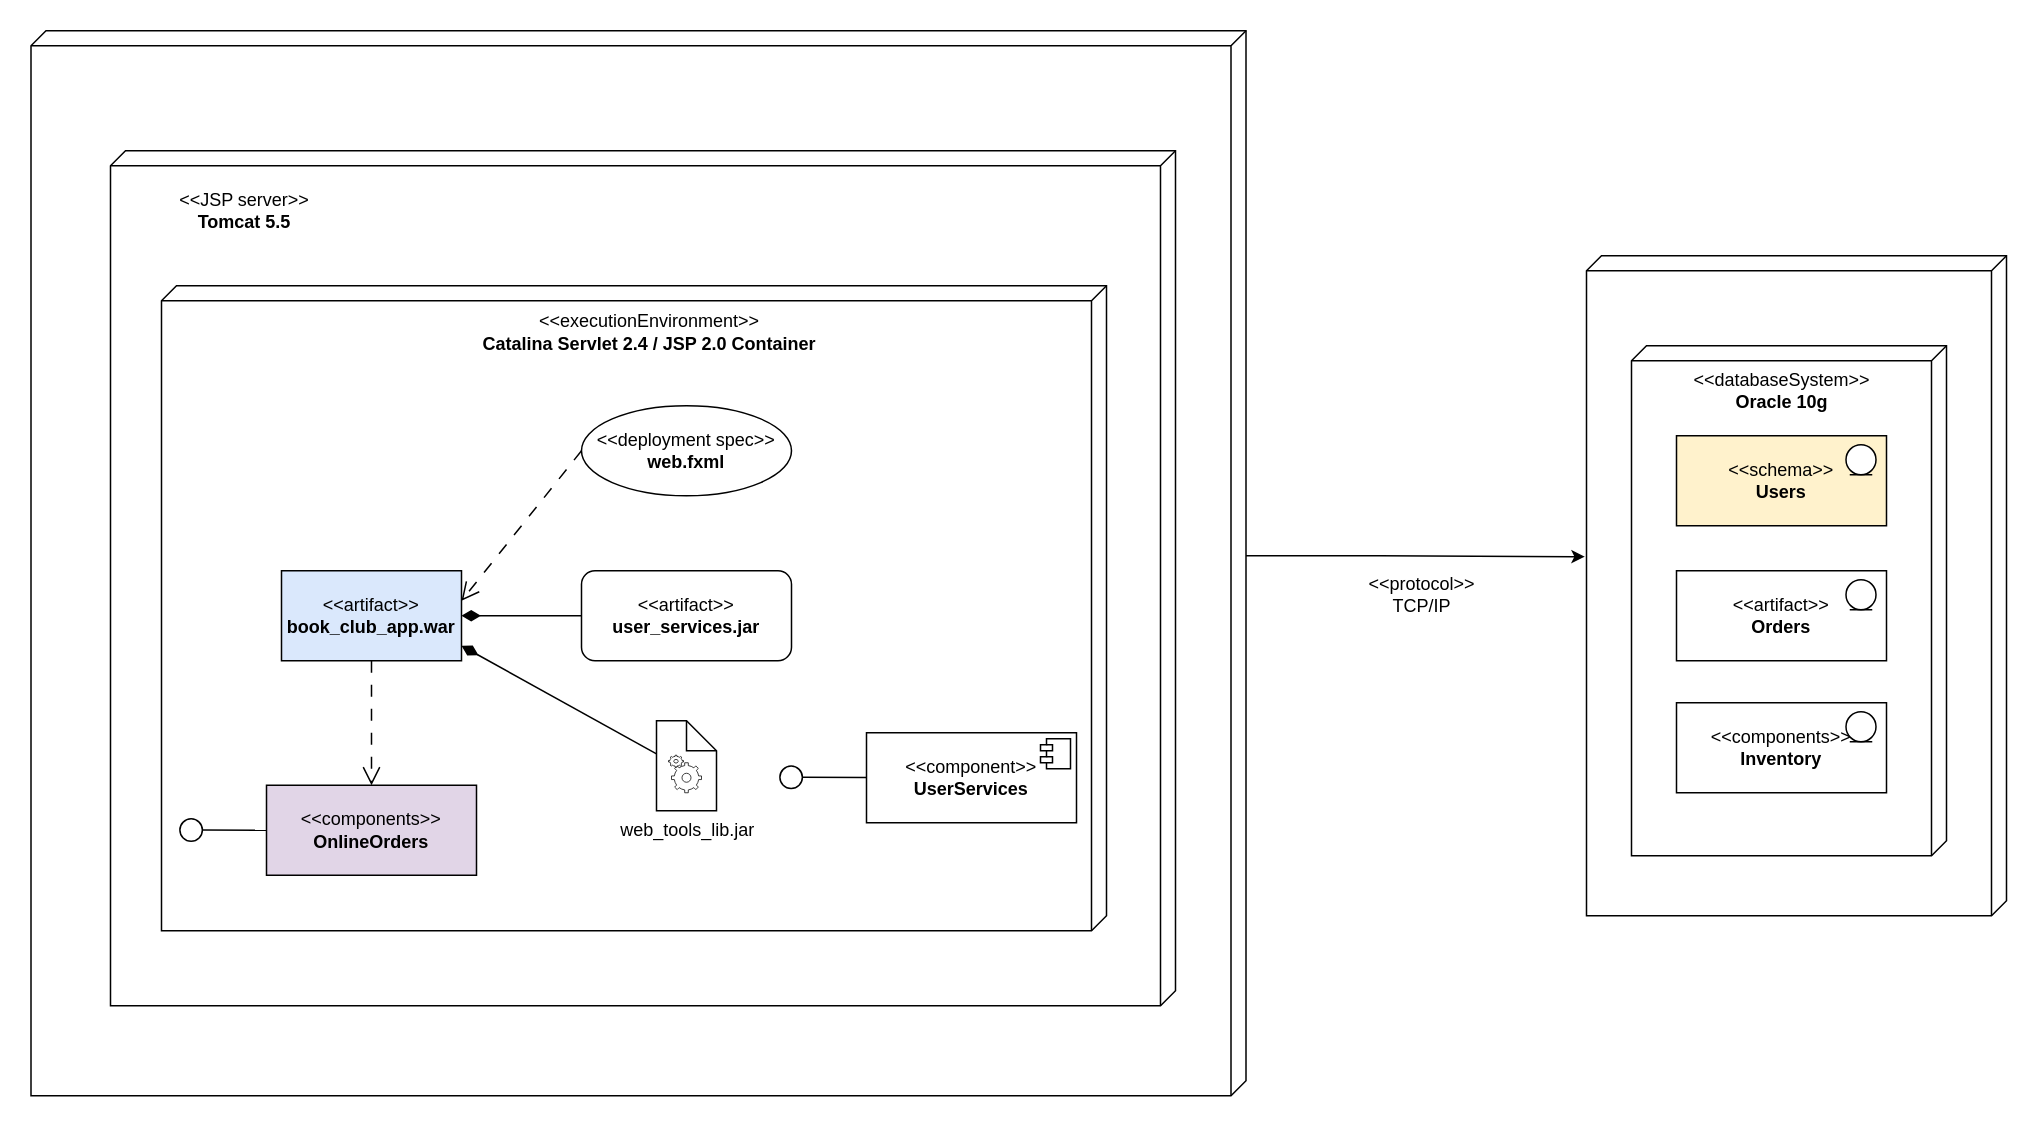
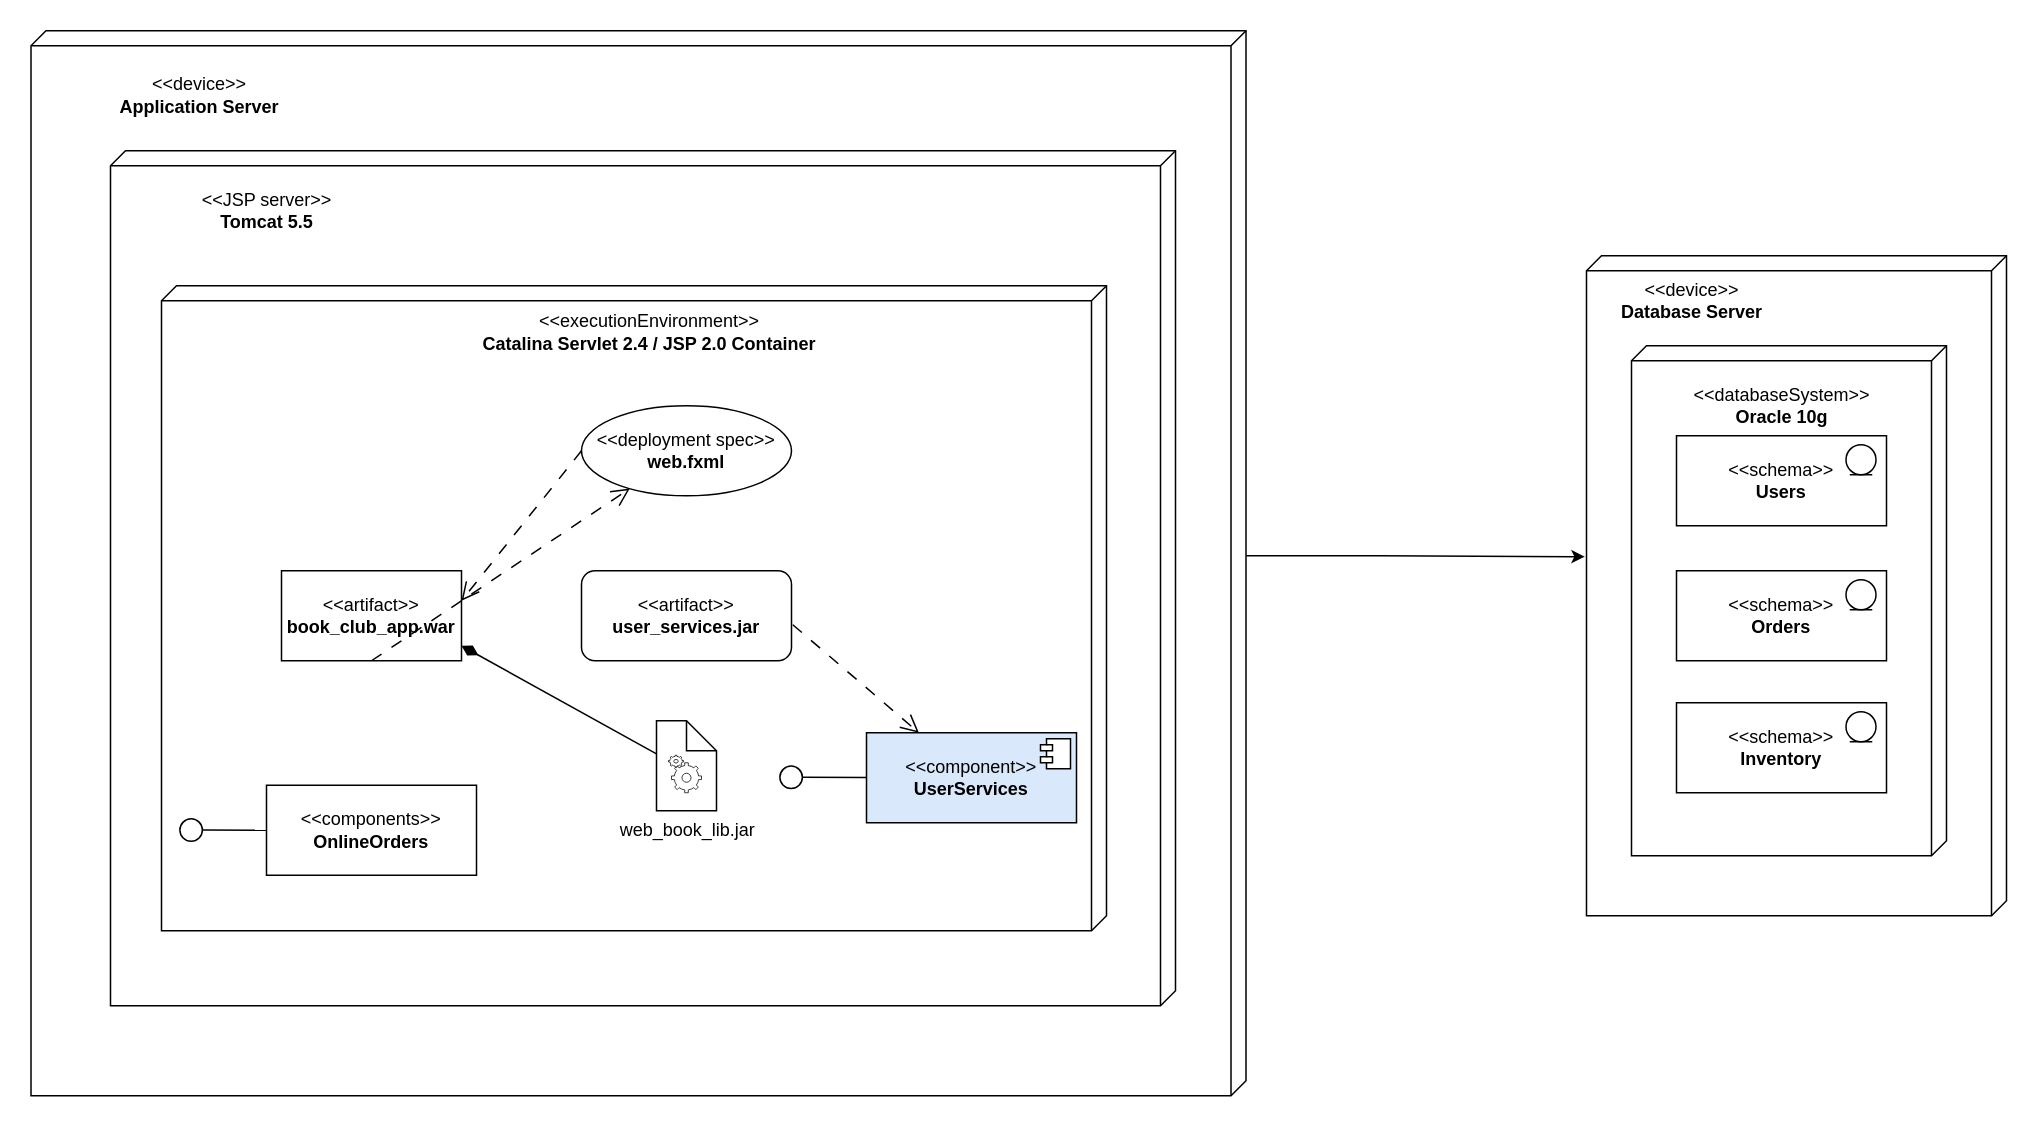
node "<<device>> Application Server": added
node "<<JSP server>> Tomcat 5.5": moved (244, 211) -> (266, 211)
node "<<device>> Database Server": added
node "<<databaseSystem>> Oracle 10g": moved (1781, 391) -> (1781, 406)
node "<<schema>> Users": fillcolor #fff2cc -> #ffffff
node "<<protocol>> TCP/IP": removed
node "<<artifact>> book_club_app.war": fillcolor #dae8fc -> #ffffff
edge "<<artifact>> user_services.jar" -> "<<artifact>> book_club_app.war": removed
node "<<artifact>> Orders": label "<<artifact>> Orders" -> "<<schema>> Orders"
edge "<<artifact>> user_services.jar" -> "<<component>> UserServices": added
node "<<components>> Inventory": label "<<components>> Inventory" -> "<<schema>> Inventory"
edge "<<artifact>> book_club_app.war" -> "<<components>> OnlineOrders": now "<<artifact>> book_club_app.war" -> "<<deployment spec>> web.fxml"
node "<<component>> UserServices": fillcolor #ffffff -> #dae8fc
node "<<components>> OnlineOrders": fillcolor #e1d5e7 -> #ffffff
node "web_tools_lib.jar": label "web_tools_lib.jar" -> "web_book_lib.jar"
